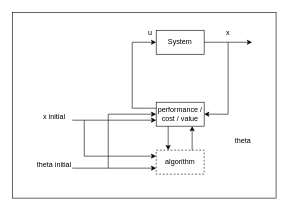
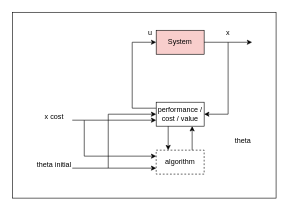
node "System": fillcolor #ffffff -> #f8cecc
node "x initial": label "x initial" -> "x cost"
